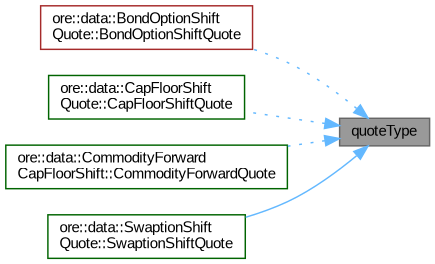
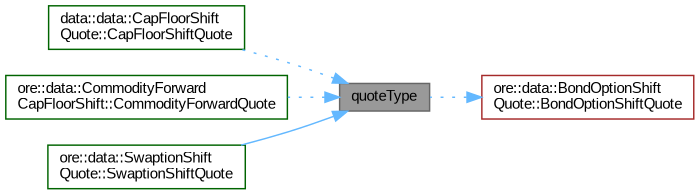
edge "ore::data::BondOptionShift Quote::BondOptionShiftQuote" -> "quoteType": reversed
node "ore::data::CapFloorShift Quote::CapFloorShiftQuote": label "ore::data::CapFloorShift Quote::CapFloorShiftQuote" -> "data::data::CapFloorShift Quote::CapFloorShiftQuote"
